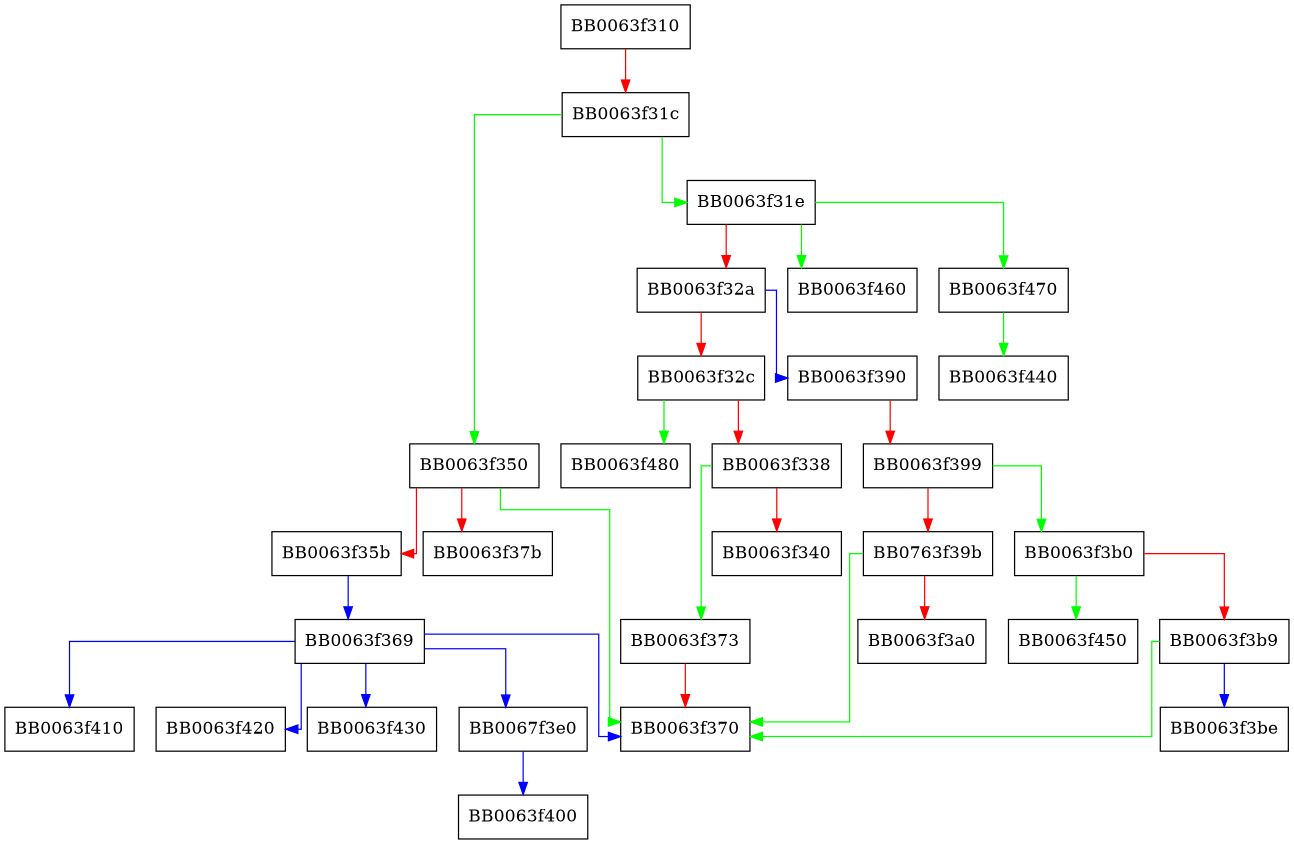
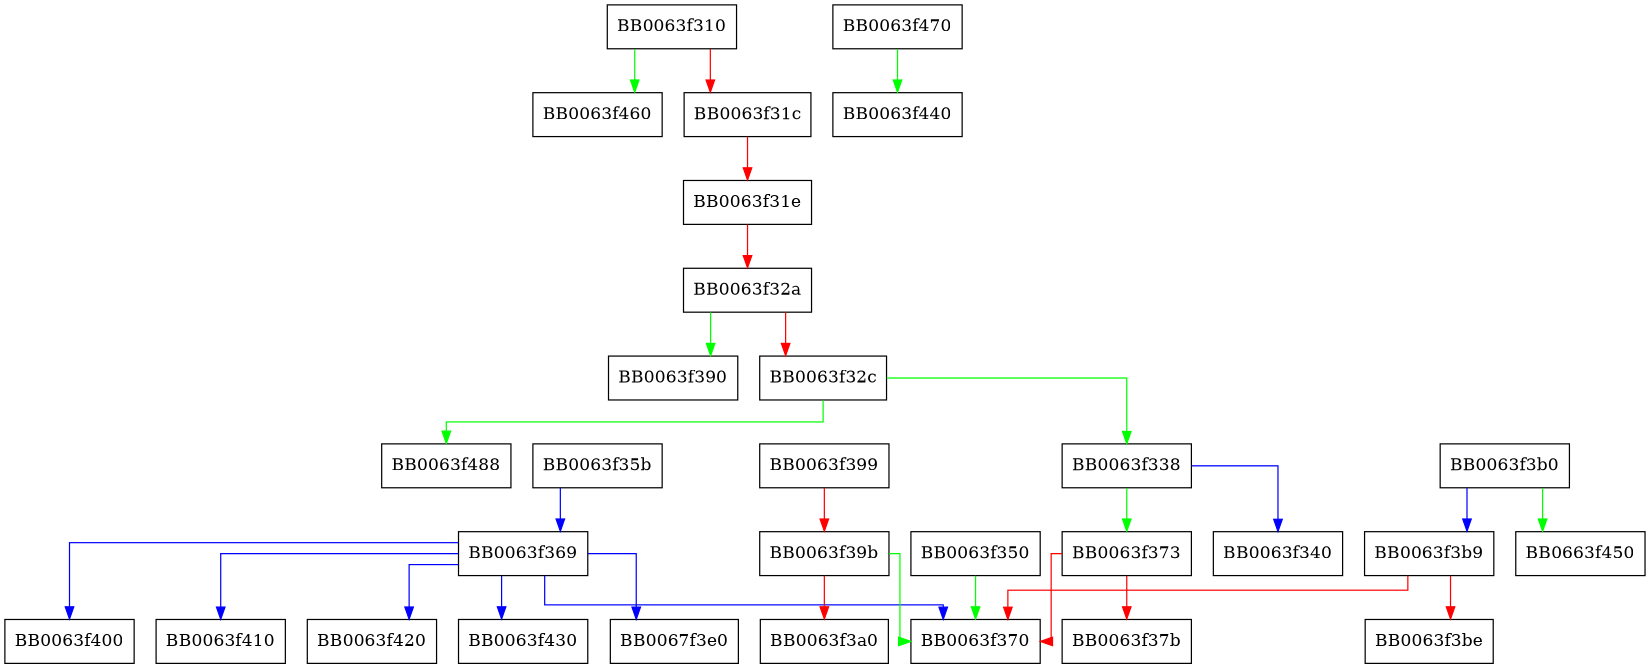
edge "BB0063f31c" -> "BB0063f31e": color green -> red
edge "BB0063f31e" -> "BB0063f470": removed
edge "BB0063f31c" -> "BB0063f350": removed
edge "BB0063f31e" -> "BB0063f460": now "BB0063f310" -> "BB0063f460"
edge "BB0063f32a" -> "BB0063f390": color blue -> green
edge "BB0063f32c" -> "BB0063f338": color red -> green
edge "BB0063f390" -> "BB0063f399": removed
node "BB0063f480": label "BB0063f480" -> "BB0063f488"
edge "BB0063f399" -> "BB0063f3b0": removed
edge "BB0063f350" -> "BB0063f37b": now "BB0063f373" -> "BB0063f37b"
edge "BB0063f338" -> "BB0063f340": color red -> blue
edge "BB0063f350" -> "BB0063f35b": removed
node "BB0763f39b": label "BB0763f39b" -> "BB0063f39b"
edge "BB0063f3b0" -> "BB0063f3b9": color red -> blue
node "BB0063f450": label "BB0063f450" -> "BB0663f450"
edge "BB0063f3b9" -> "BB0063f3be": color blue -> red
edge "BB0063f3b9" -> "BB0063f370": color green -> red
edge "BB0067f3e0" -> "BB0063f400": now "BB0063f369" -> "BB0063f400"
